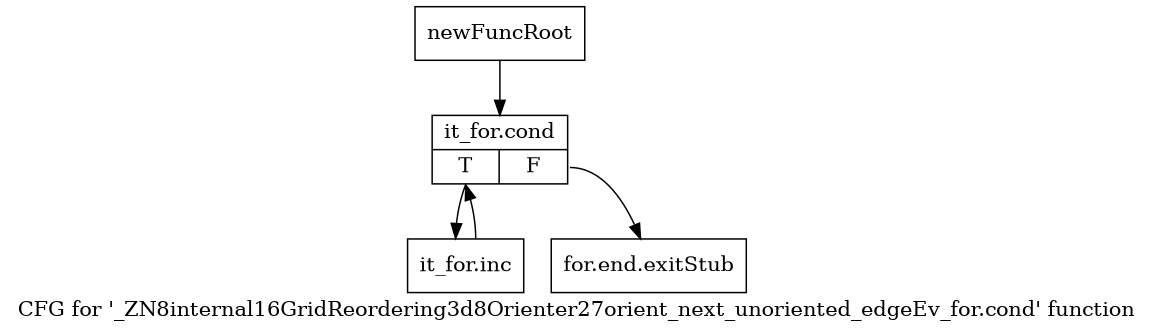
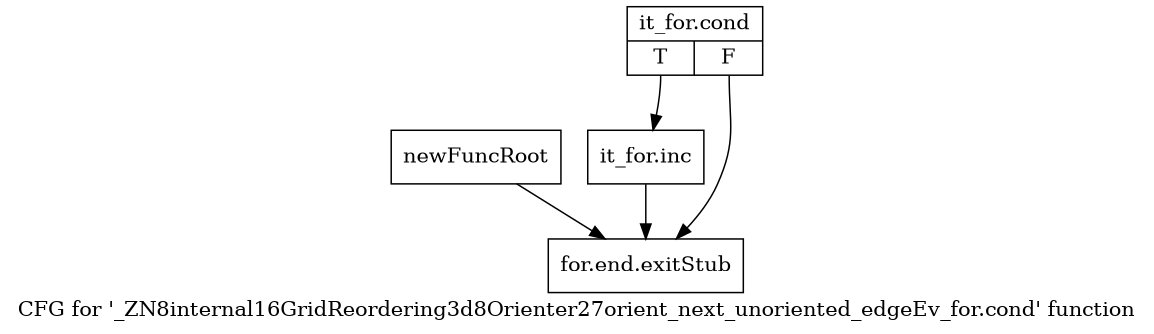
edge "newFuncRoot" -> "it_for.cond": now "newFuncRoot" -> "for.end.exitStub"
edge "it_for.inc" -> "it_for.cond": now "it_for.inc" -> "for.end.exitStub"
